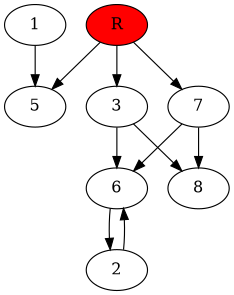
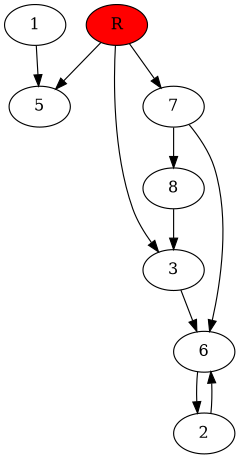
edge "3" -> "8": reversed
